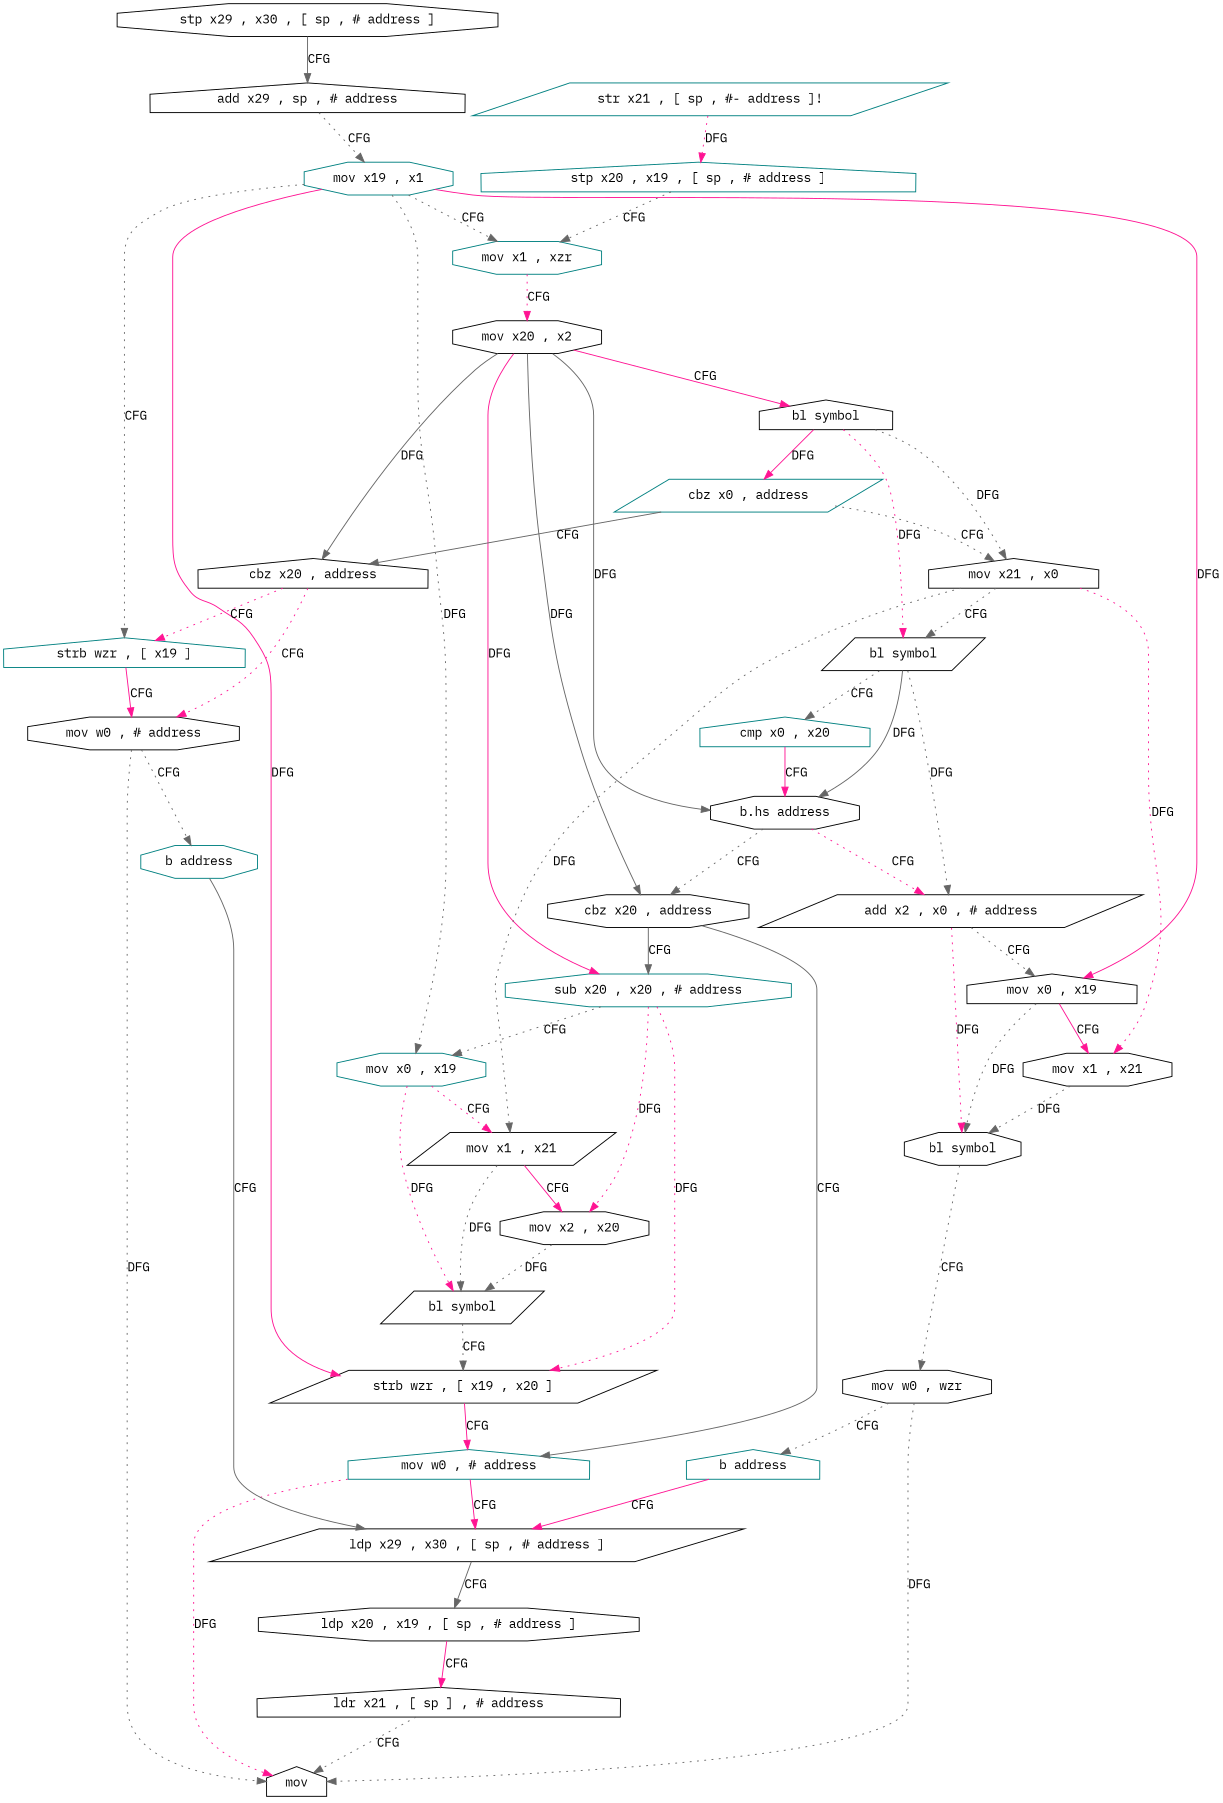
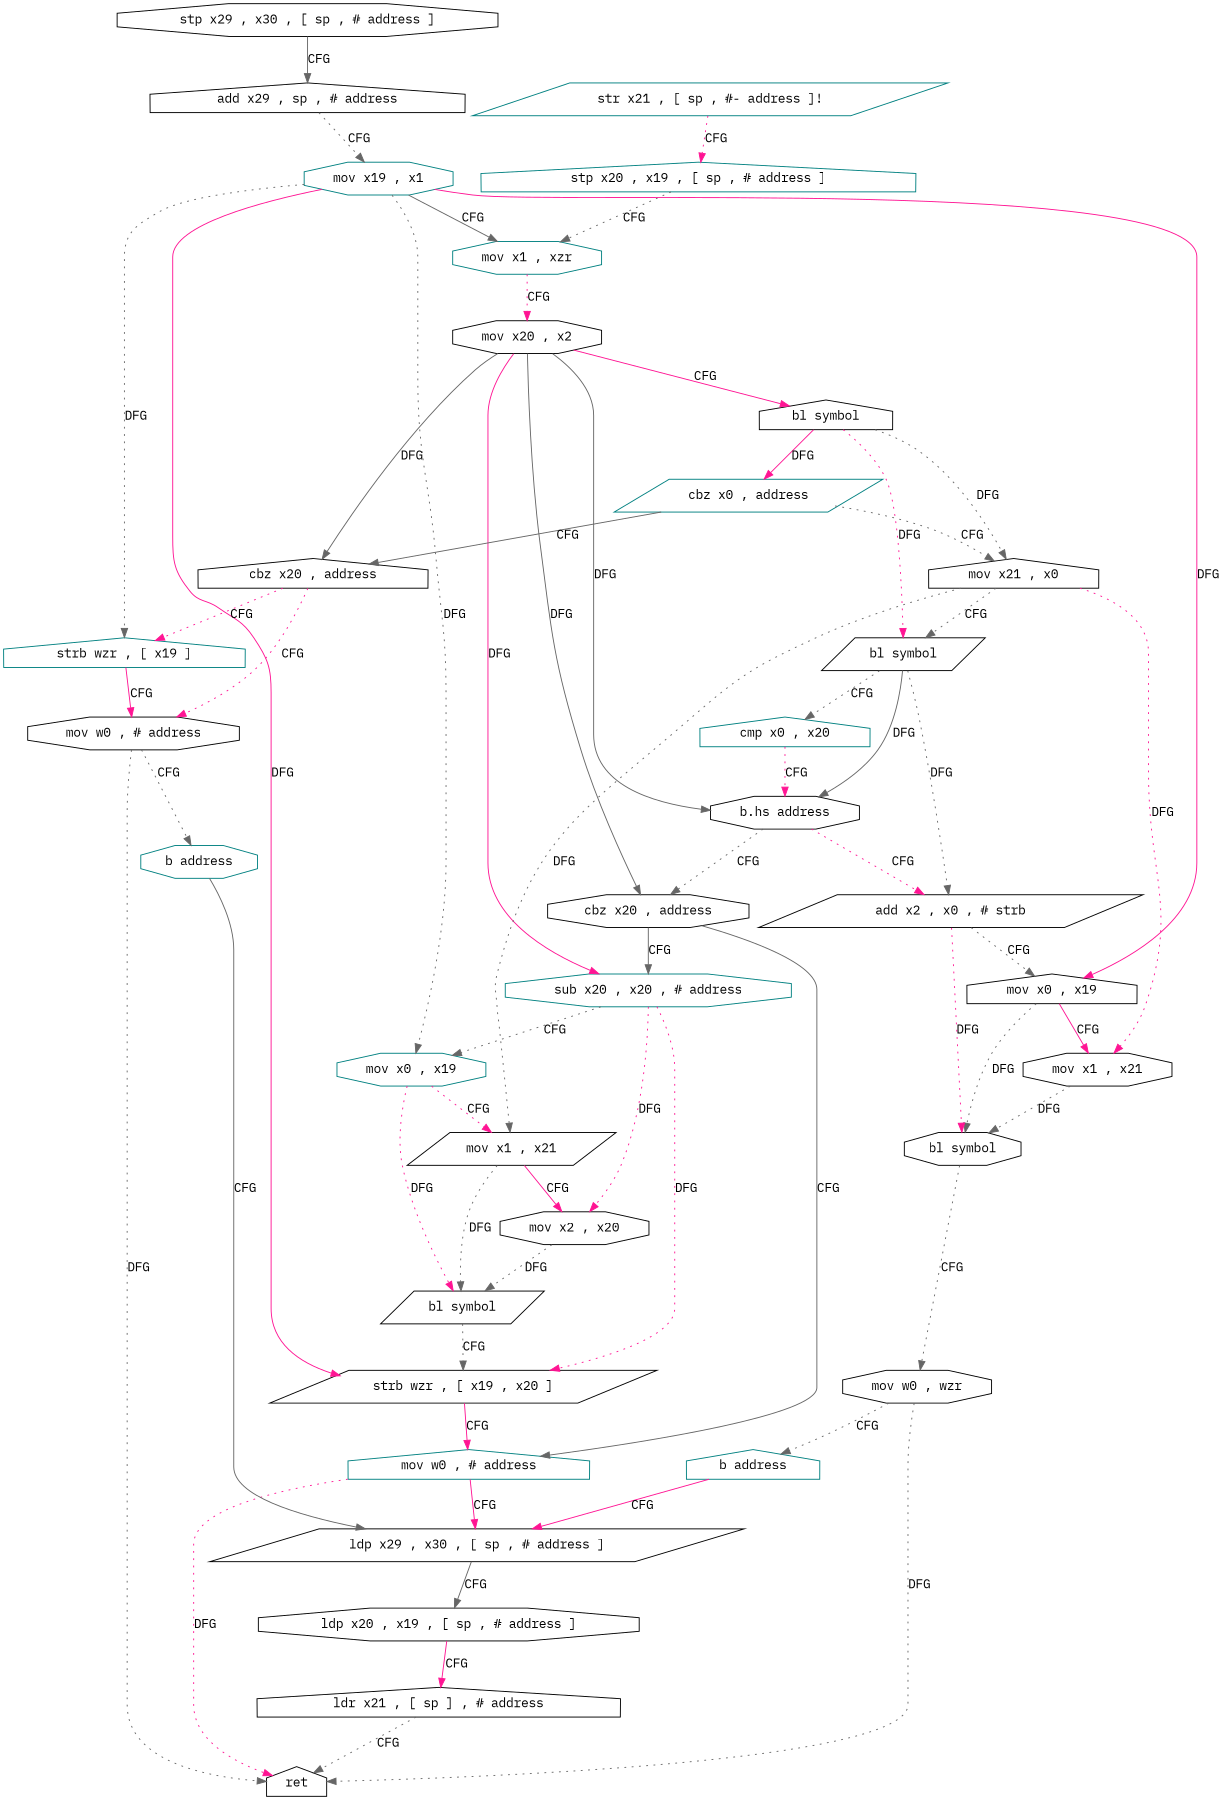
edge "str x21 , [ sp , #- address ]!" -> "stp x20 , x19 , [ sp , # address ]": label "DFG" -> "CFG"
edge "mov x19 , x1" -> "mov x1 , xzr": style dotted -> solid
edge "mov x19 , x1" -> "strb wzr , [ x19 ]": label "CFG" -> "DFG"
edge "cmp x0 , x20" -> "b.hs address": style solid -> dotted
node "add x2 , x0 , # address": label "add x2 , x0 , # address" -> "add x2 , x0 , # strb"
node "mov": label "mov" -> "ret"
